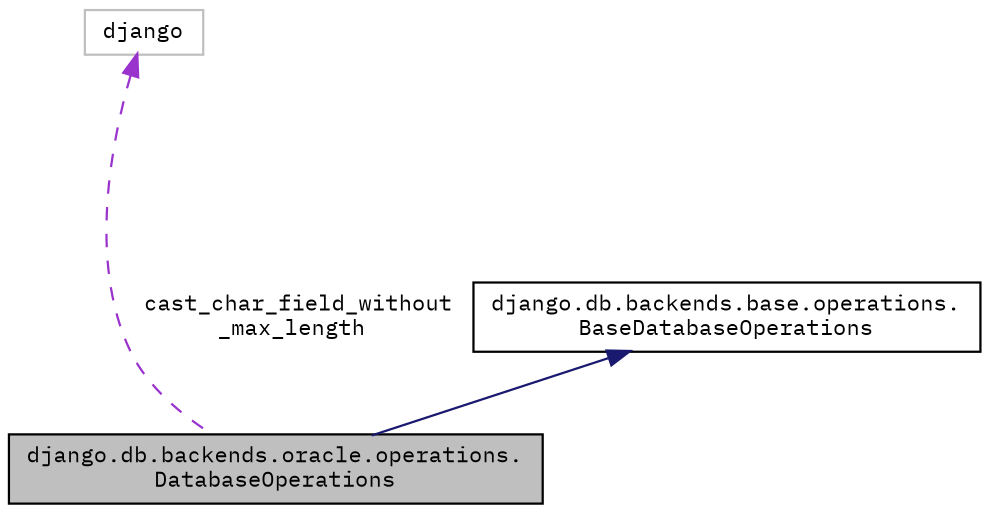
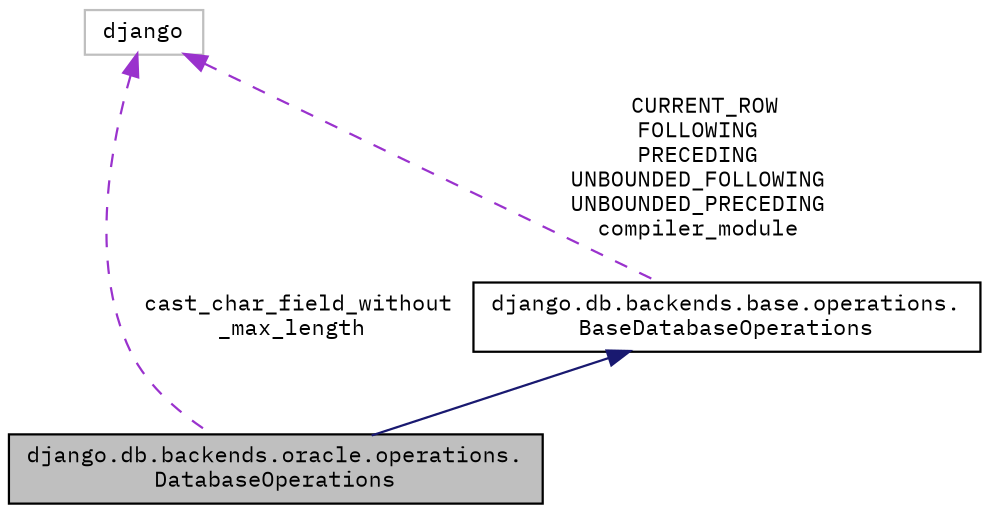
edge "django.db.backends.base.operations. BaseDatabaseOperations" -> "django": added, label "CURRENT_ROW FOLLOWING PRECEDING UNBOUNDED_FOLLOWING UNBOUNDED_PRECEDING compiler_module"
